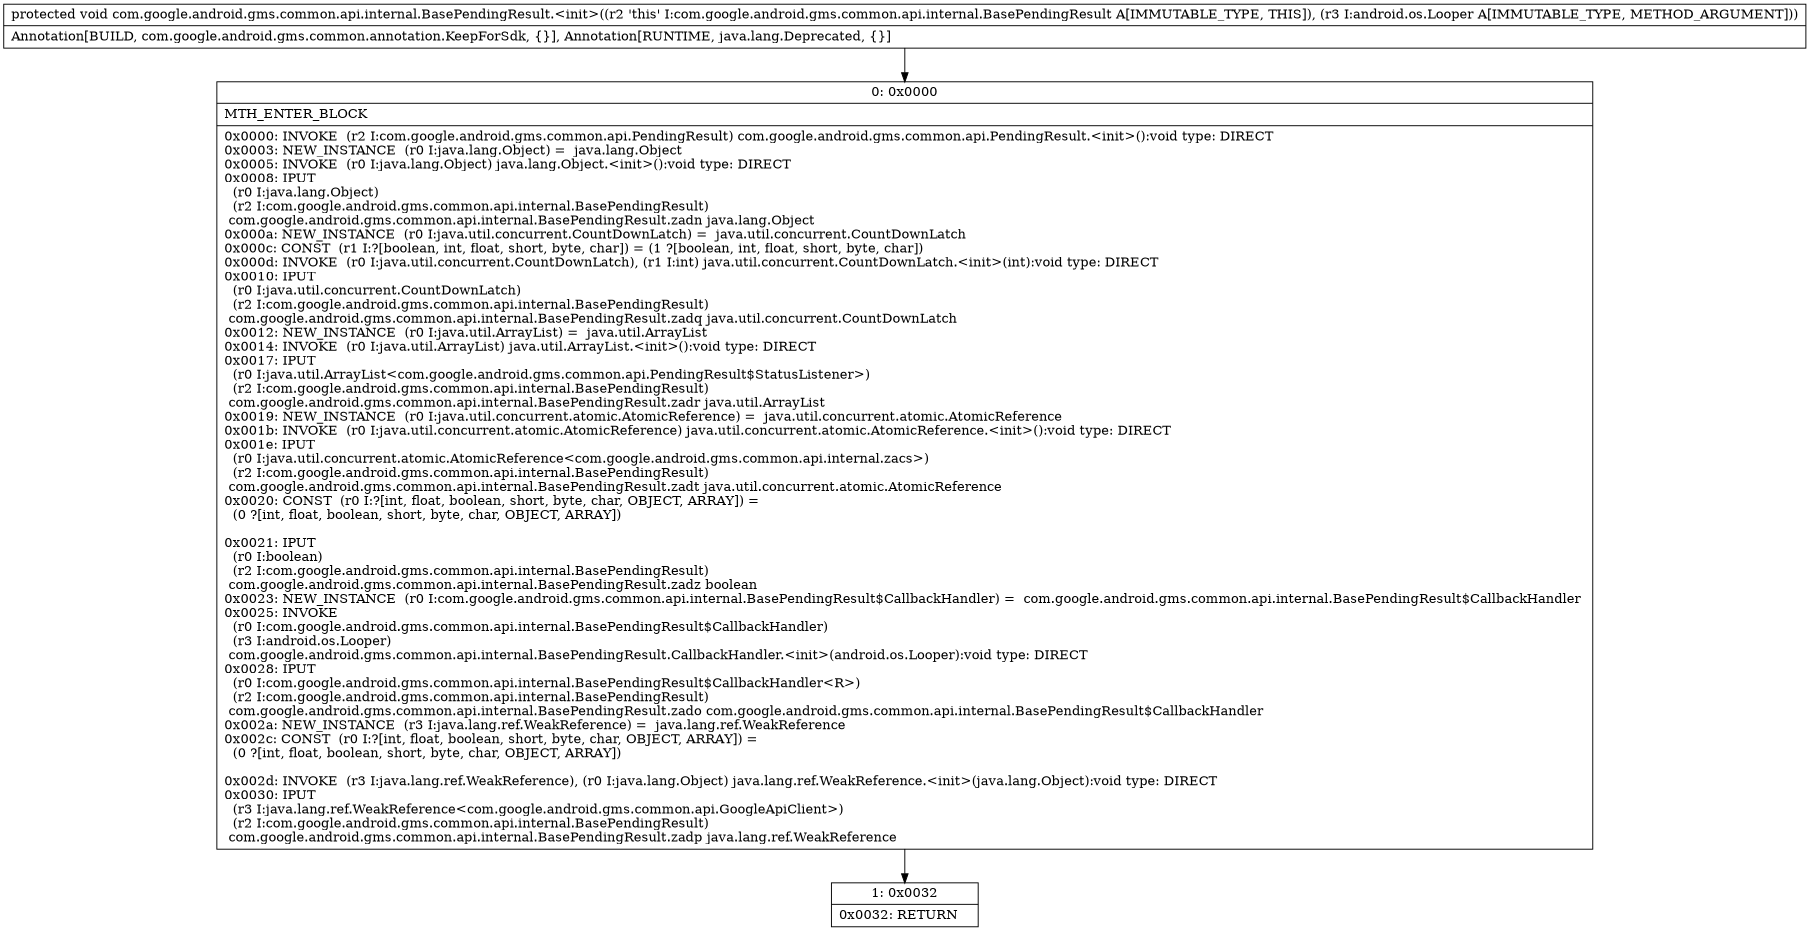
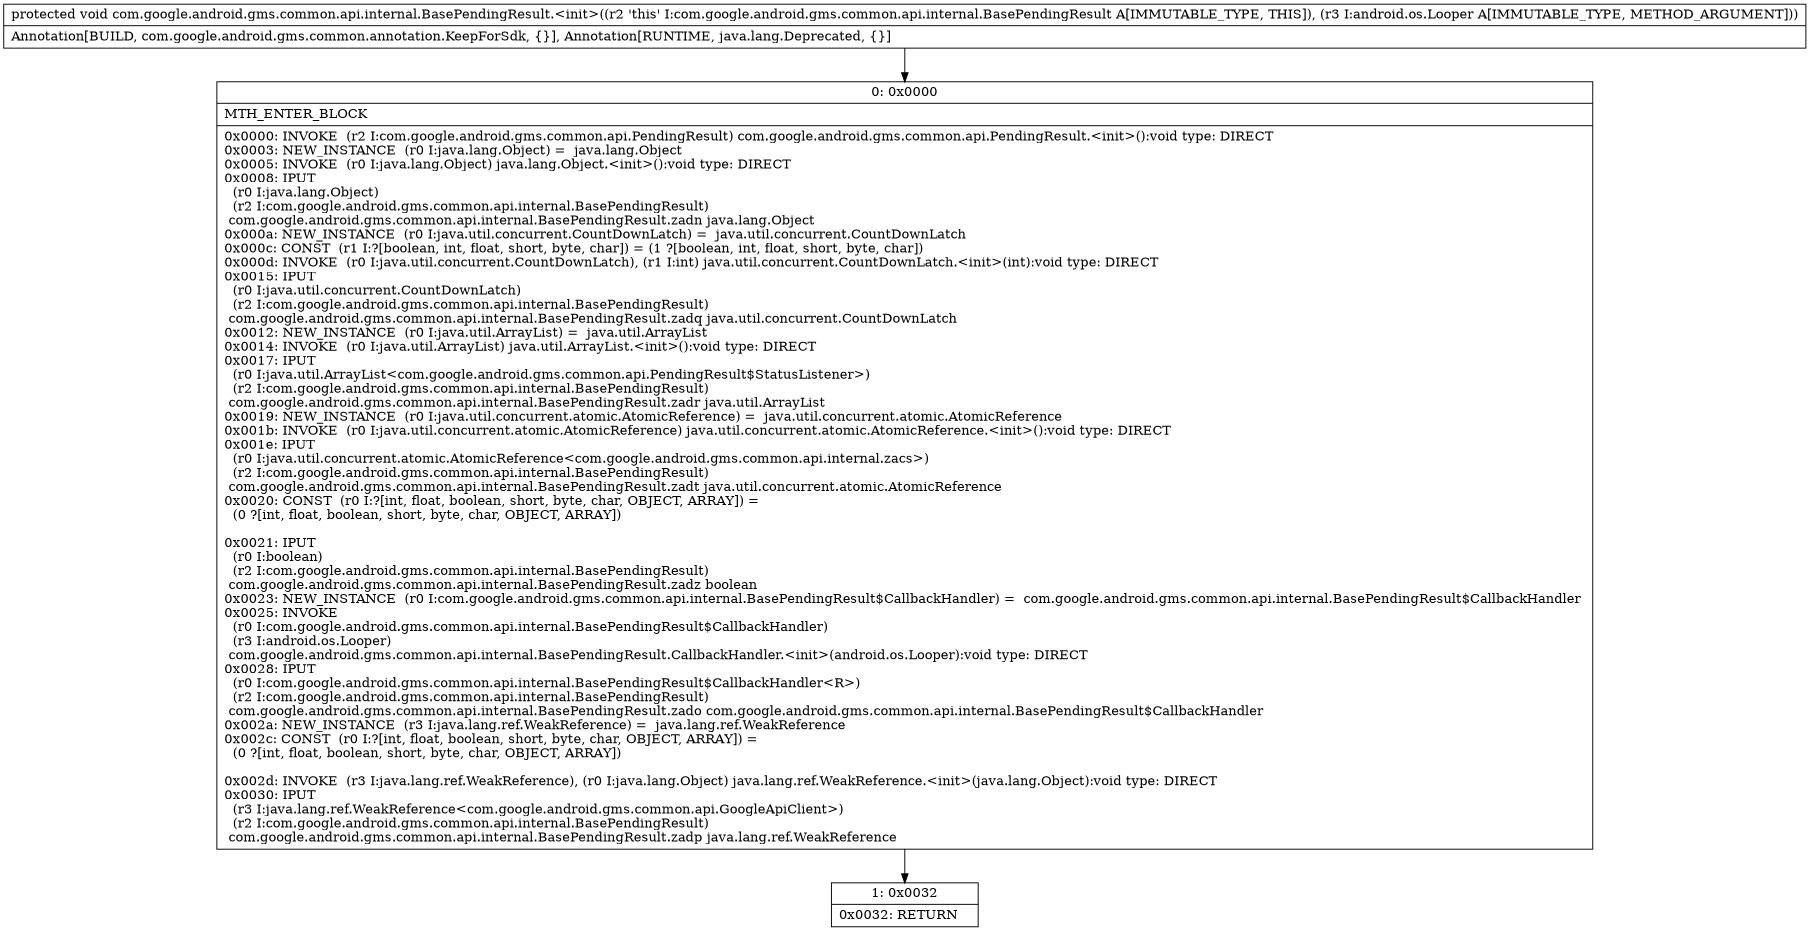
node "0: 0x0000": text "0x0010: IPUT" -> "0x0015: IPUT"
